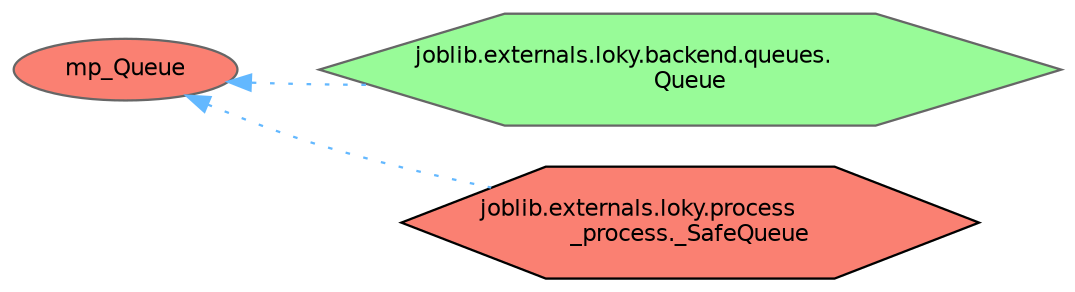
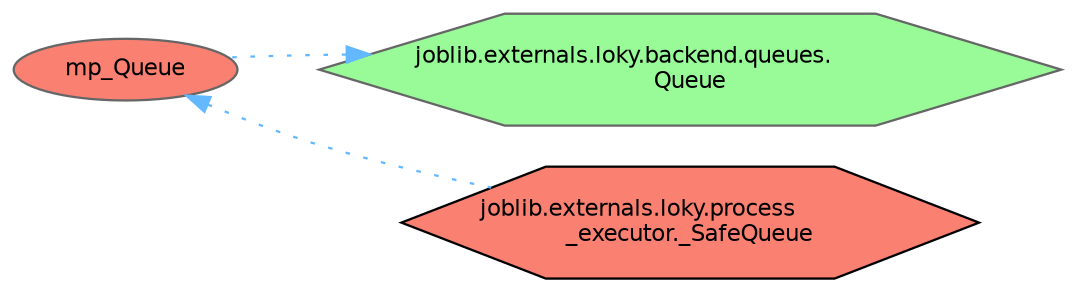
edge "joblib.externals.loky.backend.queues. Queue" -> "mp_Queue": reversed
node "joblib.externals.loky.process _process._SafeQueue": label "joblib.externals.loky.process _process._SafeQueue" -> "joblib.externals.loky.process _executor._SafeQueue"
